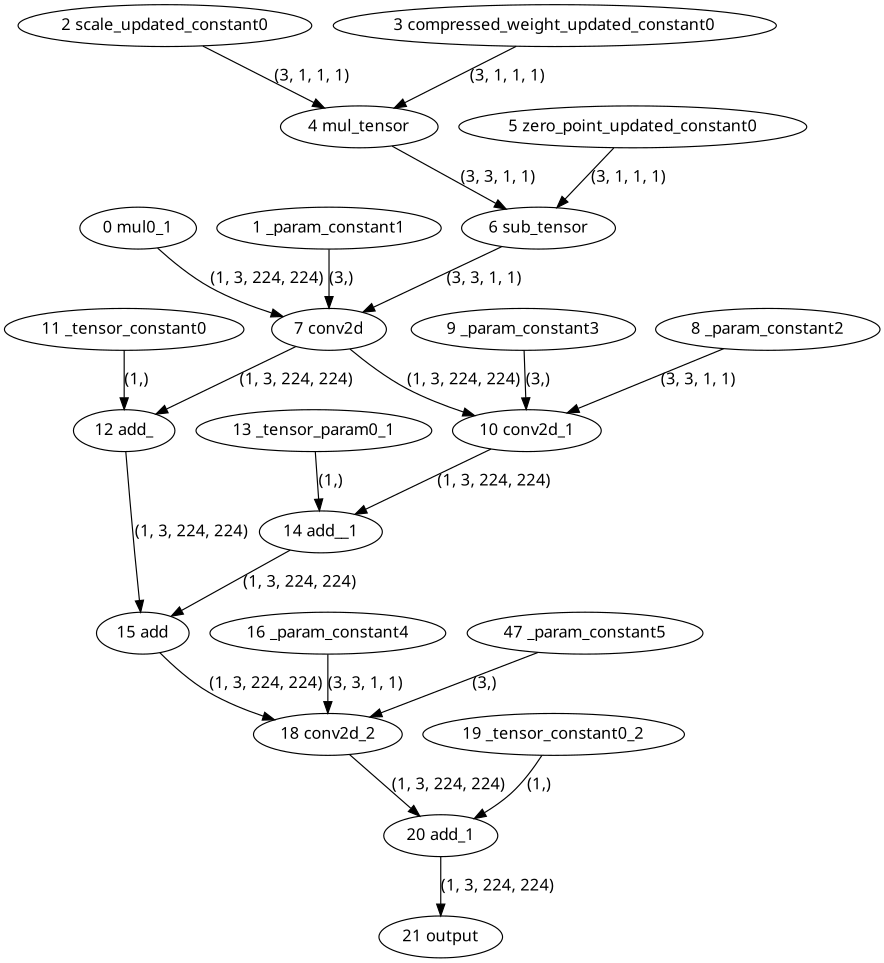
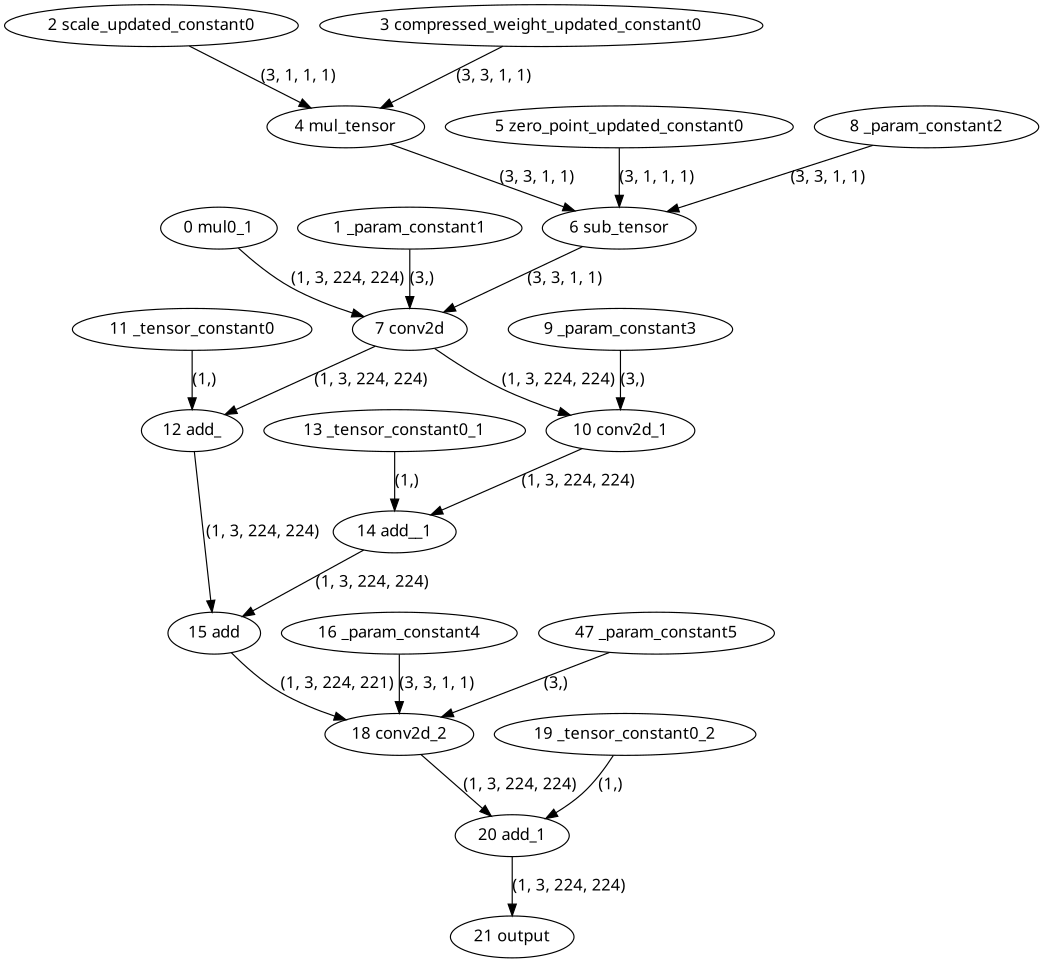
edge "3 compressed_weight_updated_constant0" -> "4 mul_tensor": label "(3, 1, 1, 1)" -> "(3, 3, 1, 1)"
edge "8 _param_constant2" -> "10 conv2d_1": now "8 _param_constant2" -> "6 sub_tensor"
node "13 _tensor_param0_1": label "13 _tensor_param0_1" -> "13 _tensor_constant0_1"
edge "15 add" -> "18 conv2d_2": label "(1, 3, 224, 224)" -> "(1, 3, 224, 221)"
